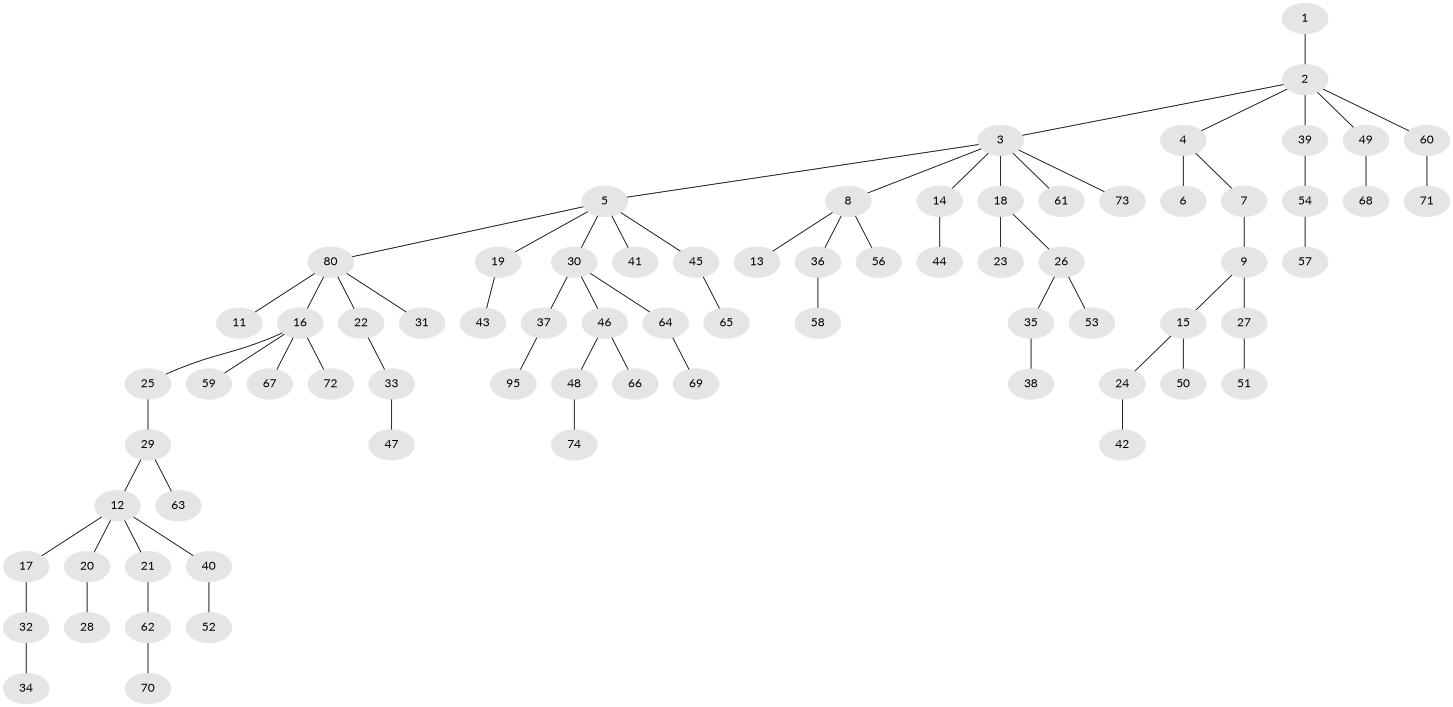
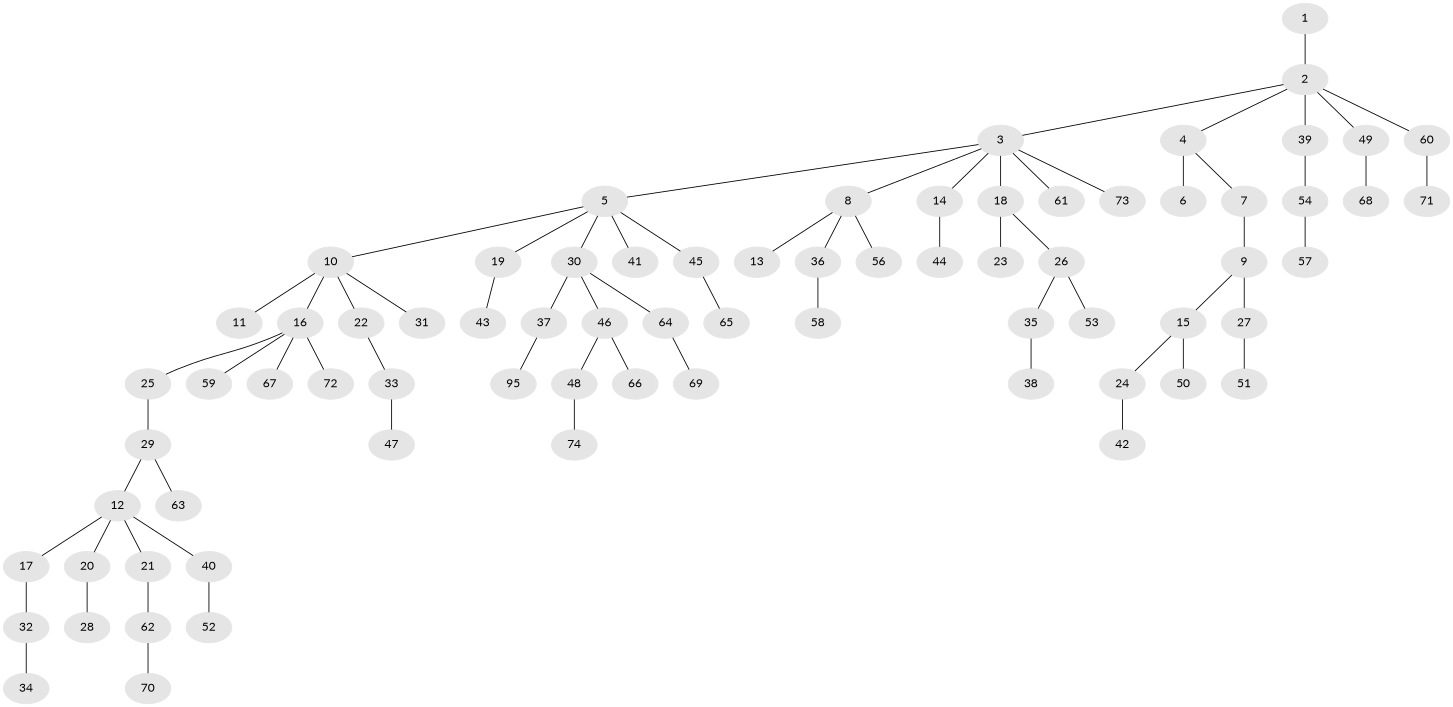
node "80": label "80" -> "10"
